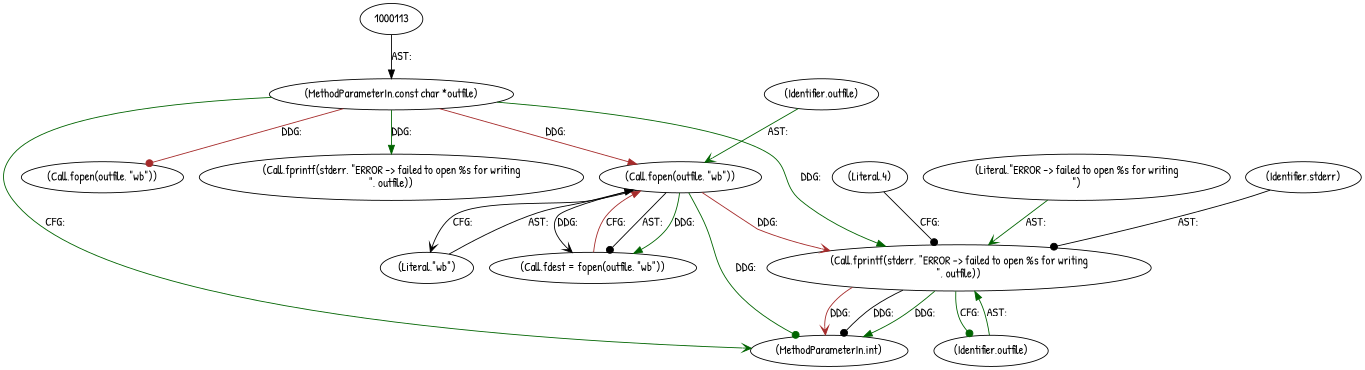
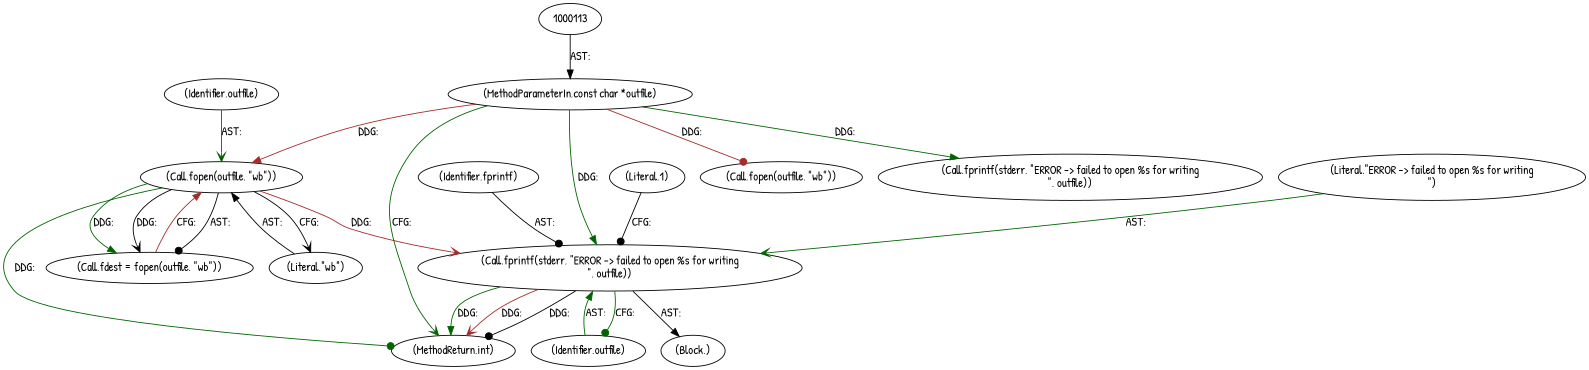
node "(Literal,4)": label "(Literal,4)" -> "(Literal,1)"
node "(Identifier,stderr)": label "(Identifier,stderr)" -> "(Identifier,fprintf)"
node "(Block,)": added
node "(MethodParameterIn,int)": label "(MethodParameterIn,int)" -> "(MethodReturn,int)"
